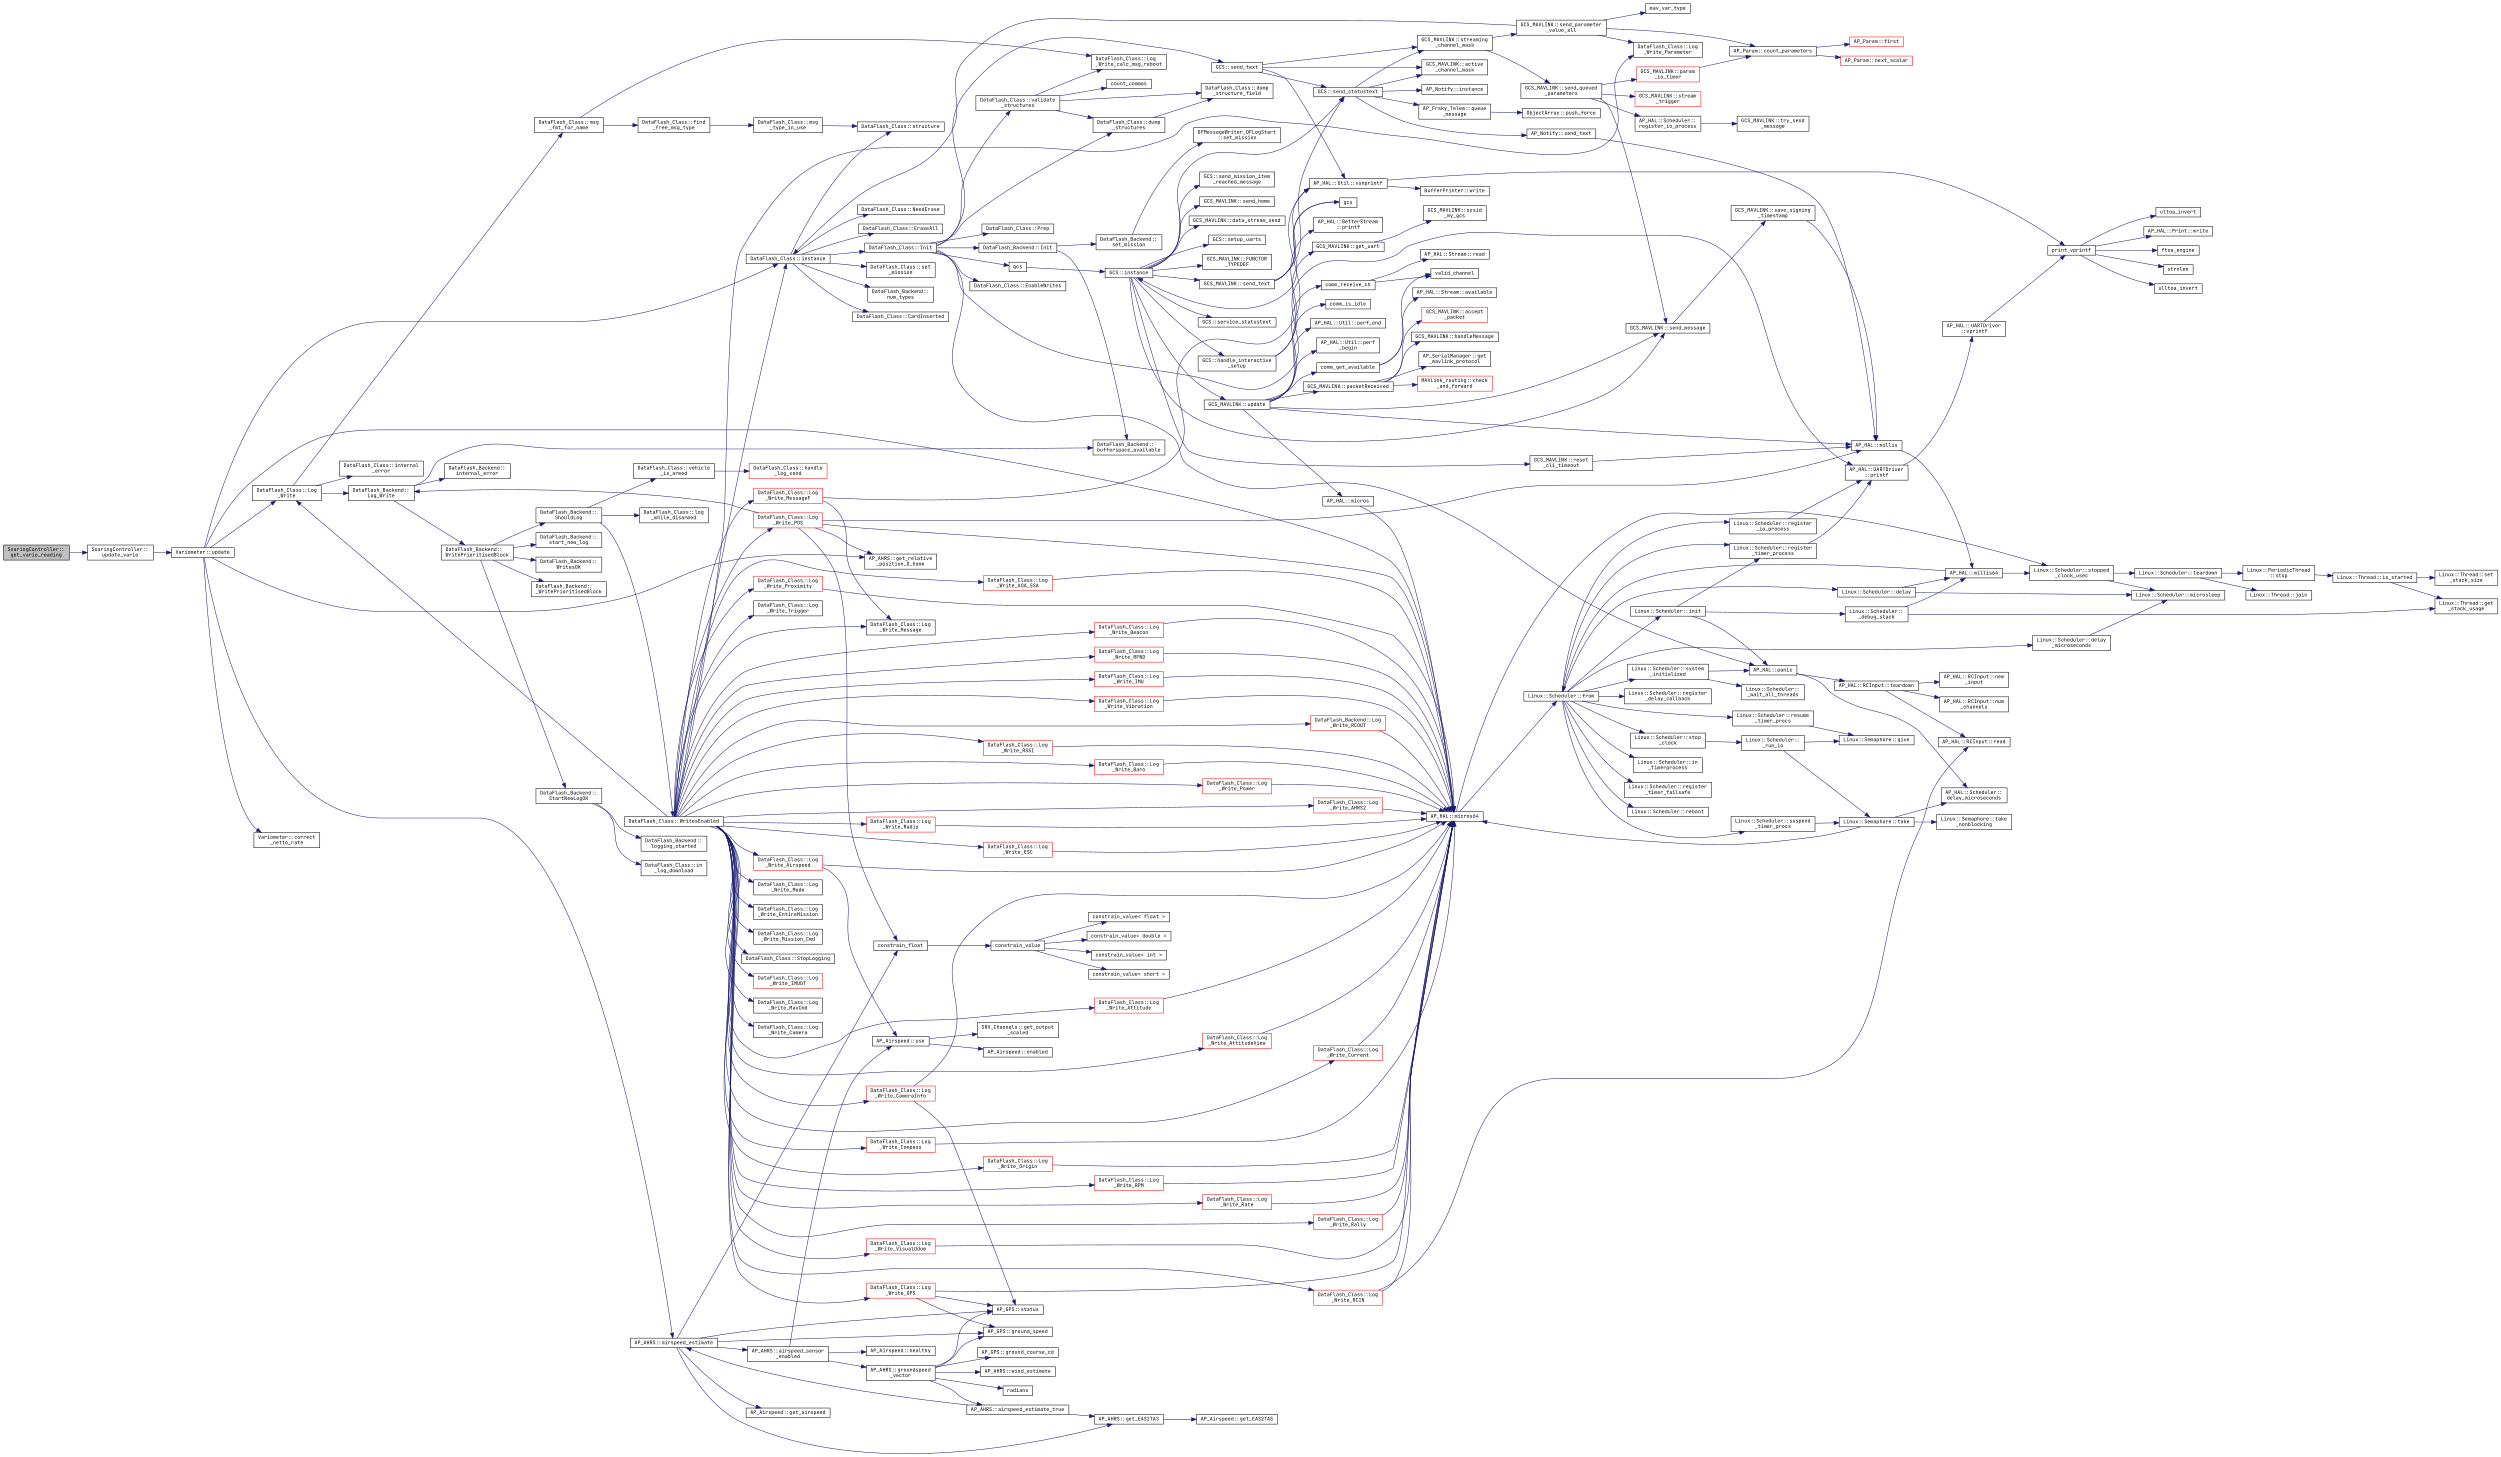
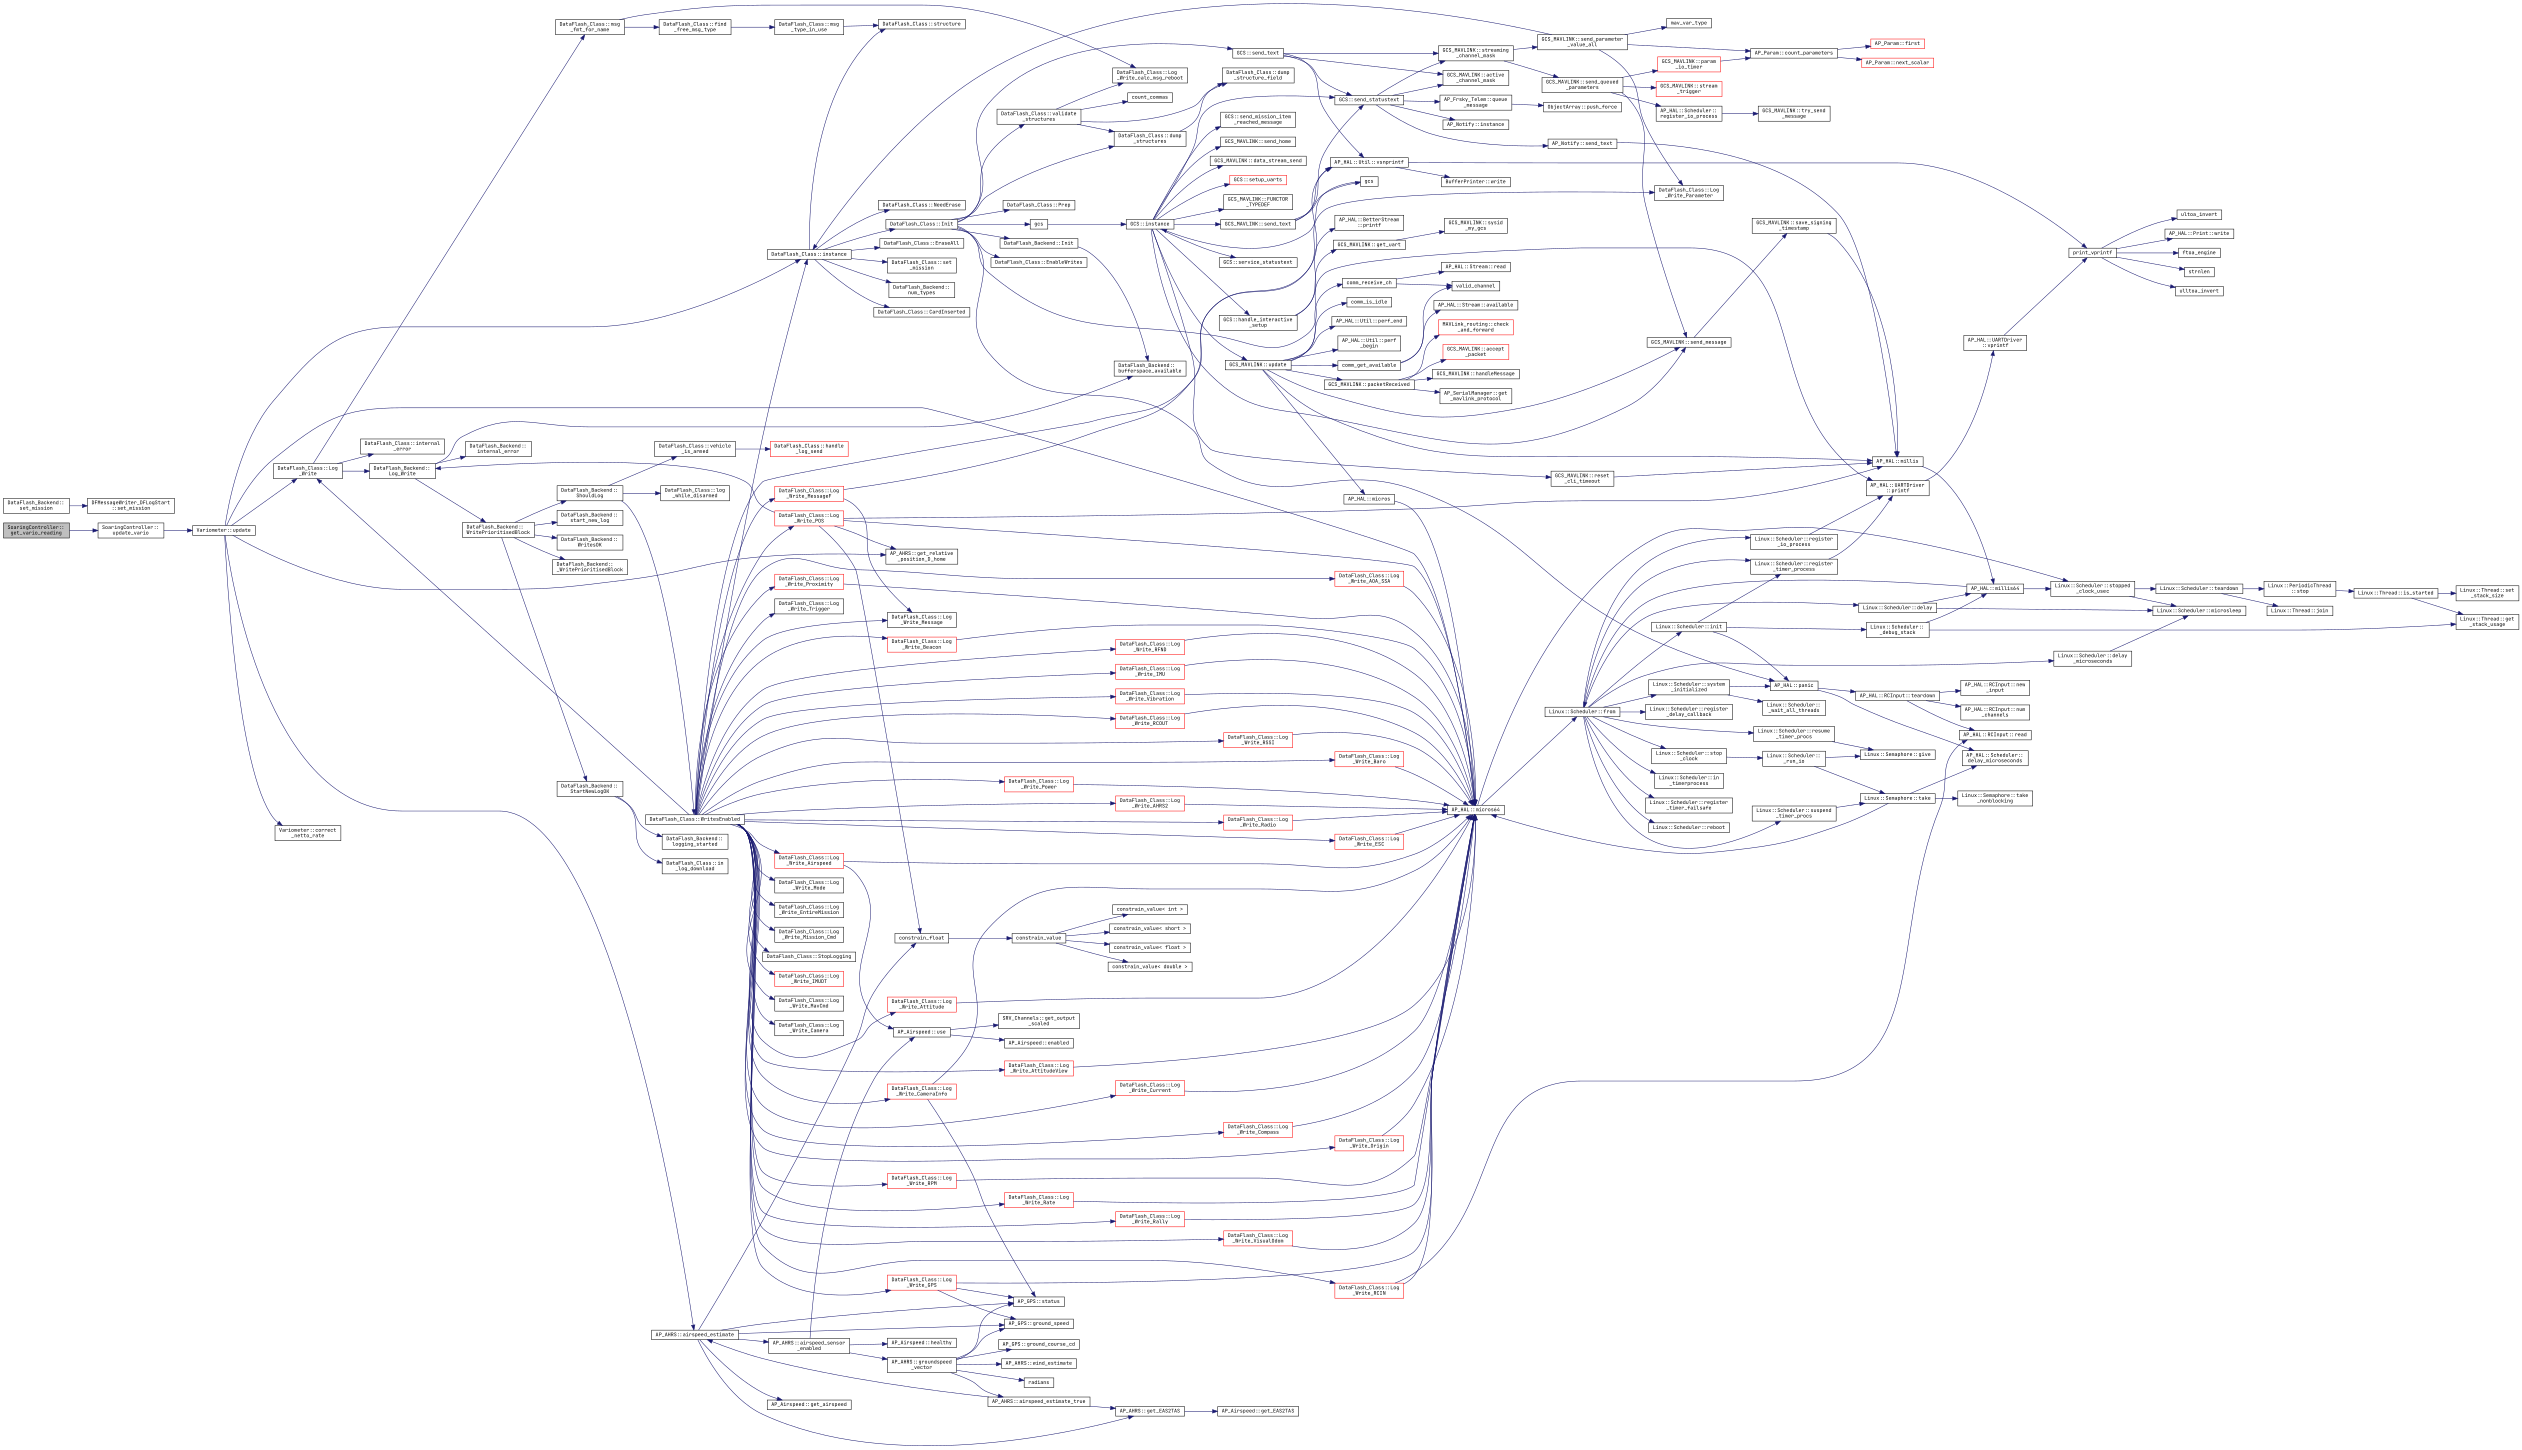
node "GCS::setup_uarts": color black -> red
edge "DataFlash_Backend::Init" -> "DataFlash_Backend:: set_mission": removed
node "DataFlash_Backend::Log _Write_RCOUT": label "DataFlash_Backend::Log _Write_RCOUT" -> "DataFlash_Class::Log _Write_RCOUT"
